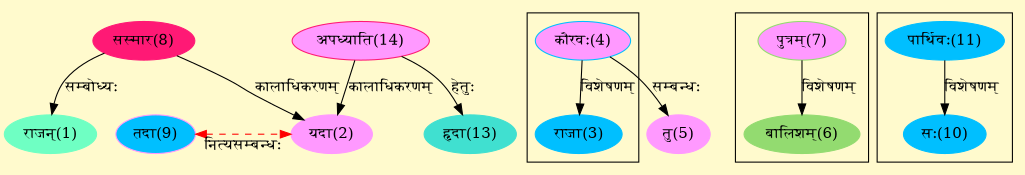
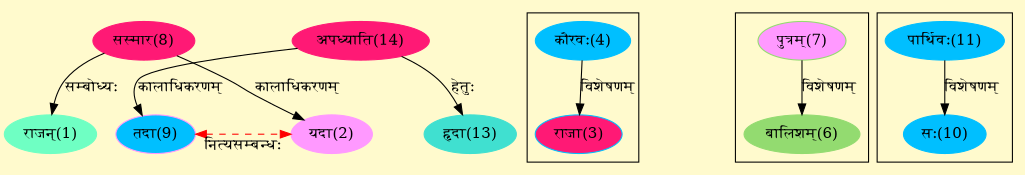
node "अपध्याति(14)": fillcolor #ff99ff -> #ff1975
node "कौरवः(4)": fillcolor #ff99ff -> #00bfff
edge "अपध्याति(14)" -> "यदा(2)": now "अपध्याति(14)" -> "तदा(9)"
node "राजा(3)": fillcolor #00bfff -> #ff1975
node "तु(5)": removed
